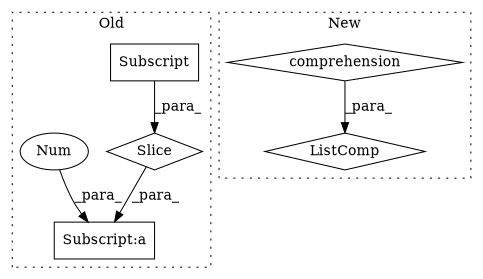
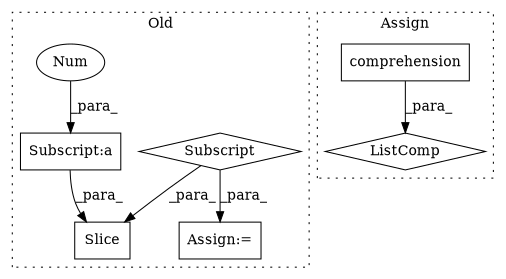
cluster "New": label "New" -> "Assign"
node "Subscript": shape box -> diamond
node "comprehension": shape diamond -> box
node "Slice": shape diamond -> box
edge "Slice" -> "Subscript:a": reversed
node "Assign:=": added
